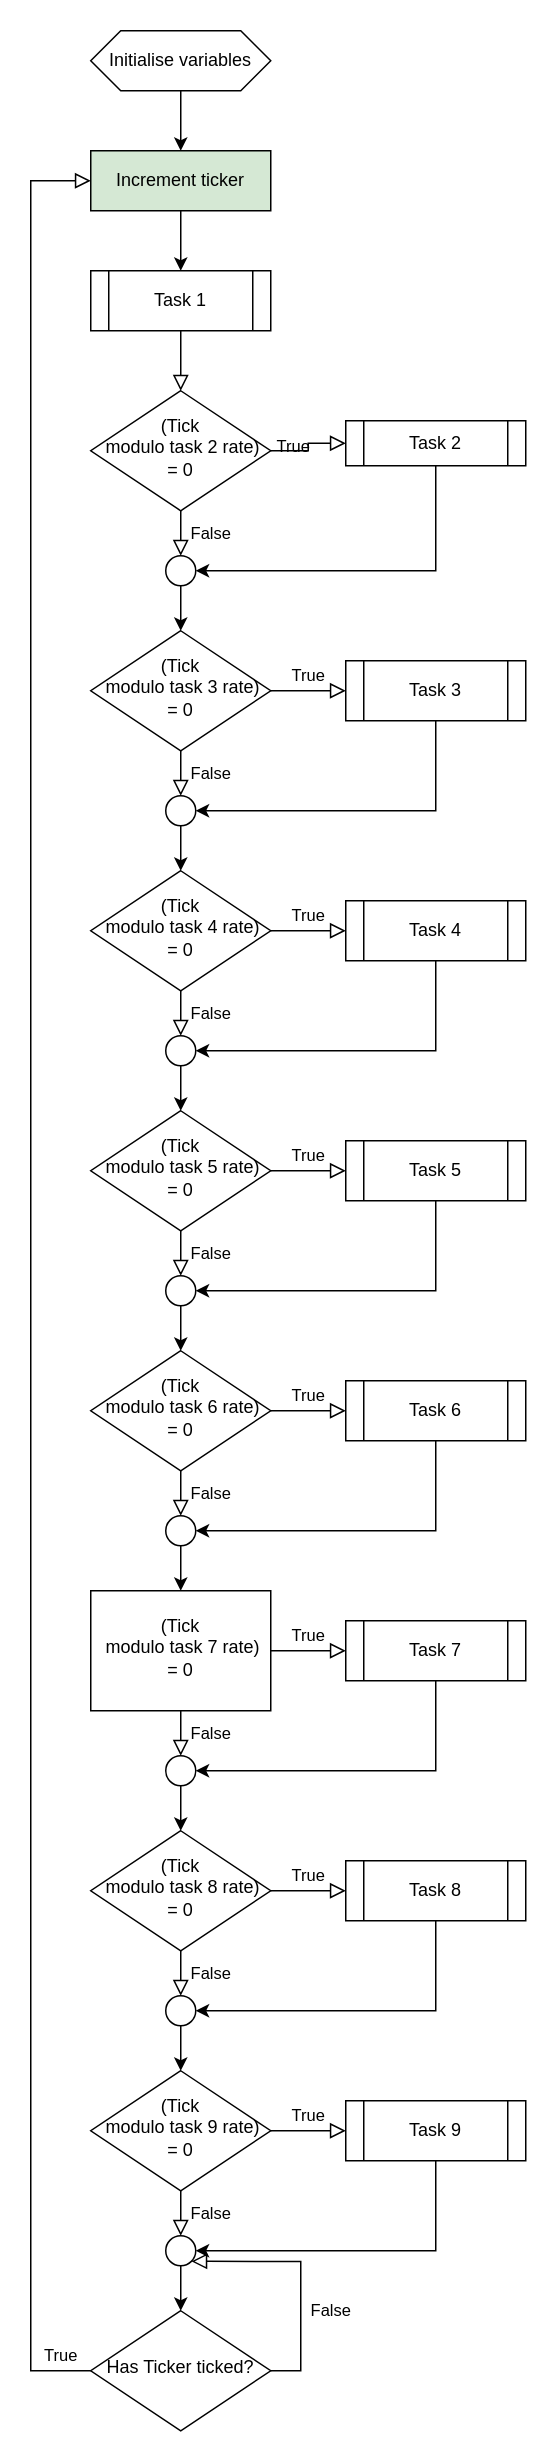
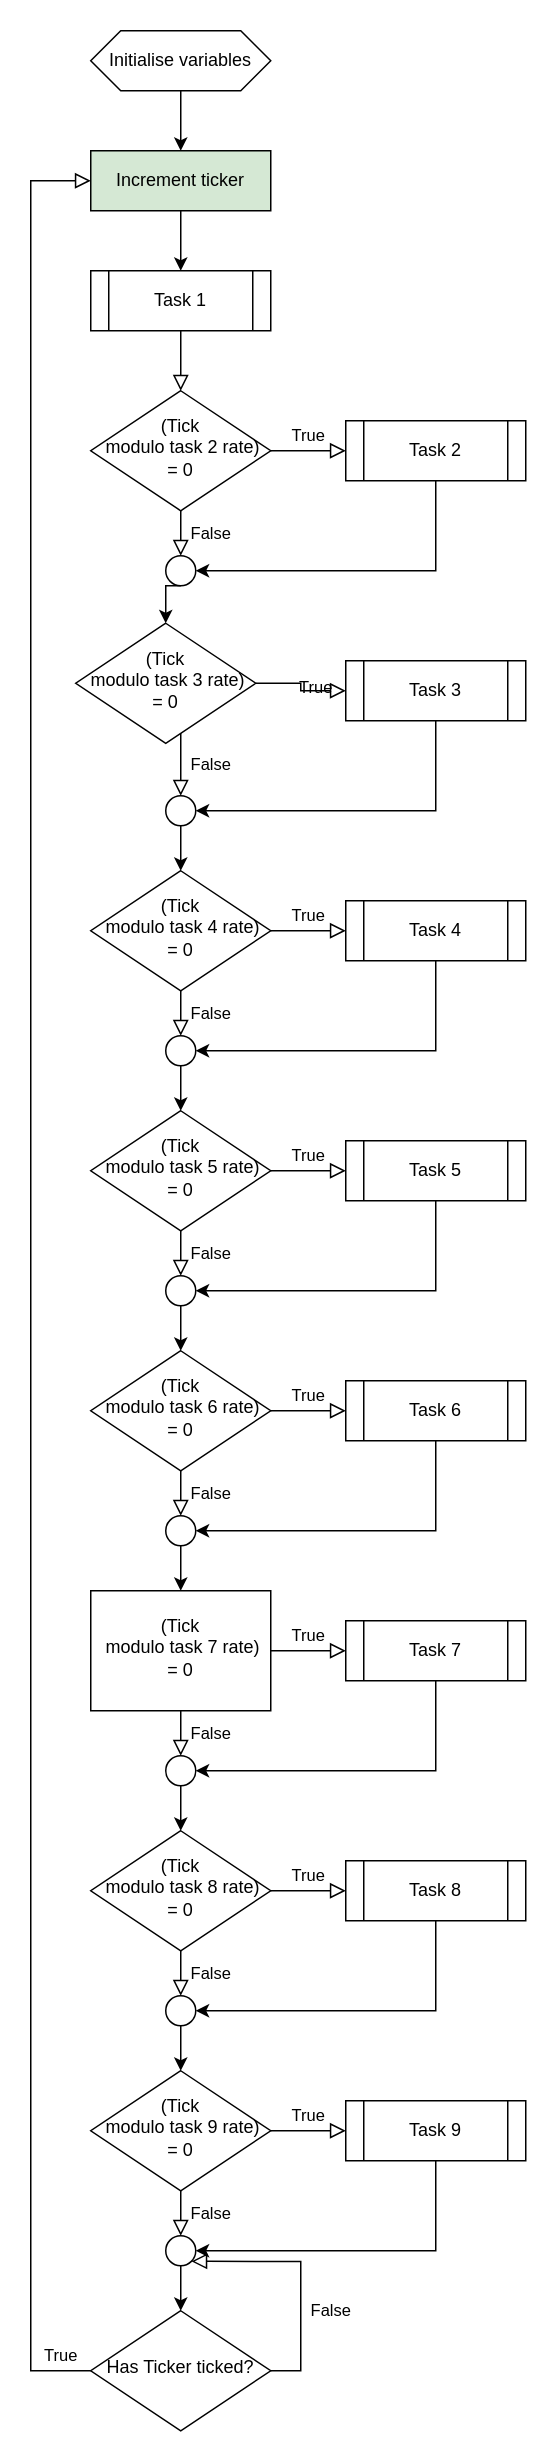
node "Task 2": size 180x45 -> 180x60
node "(Tick modulo task 3 rate) = 0": moved (181, 691) -> (166, 683)
